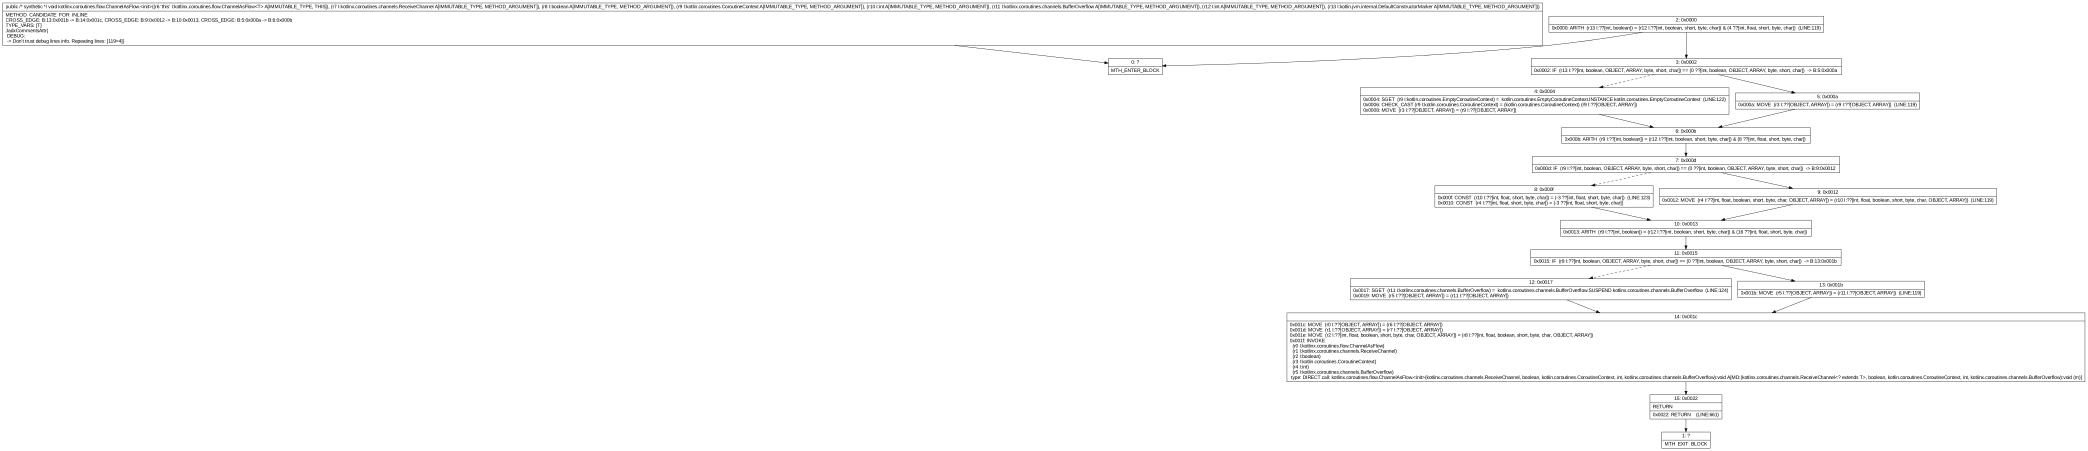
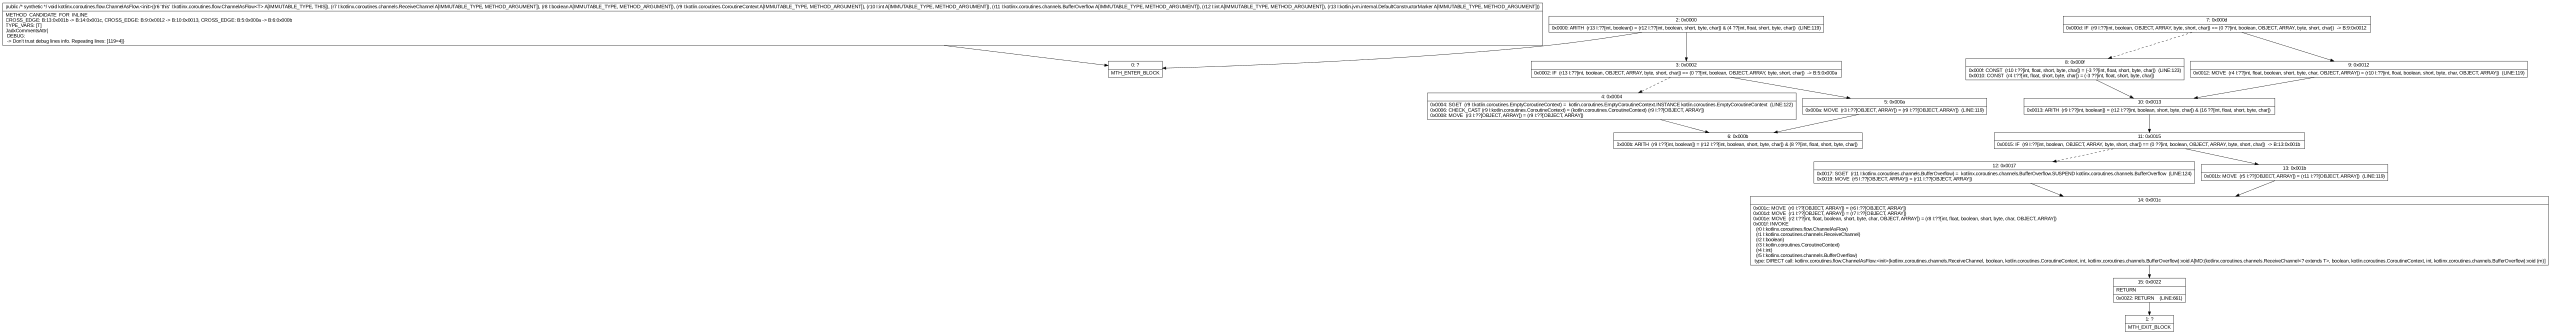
edge "6: 0x000b" -> "7: 0x000d": removed
